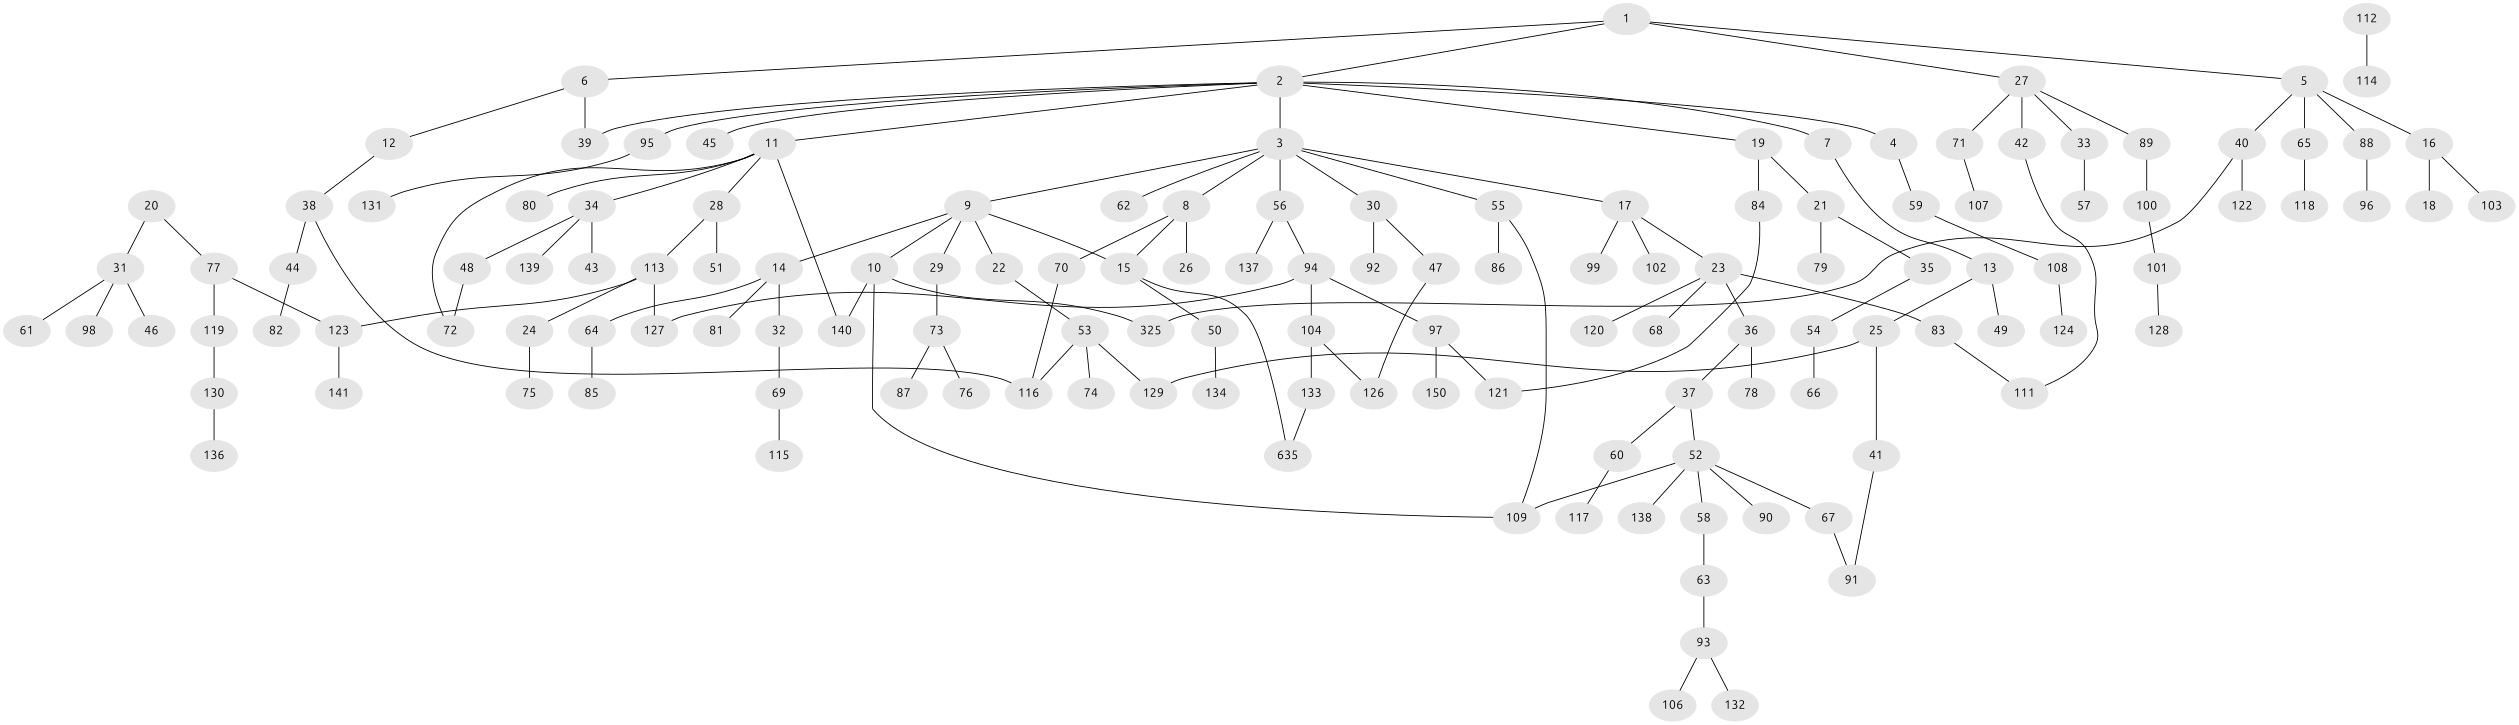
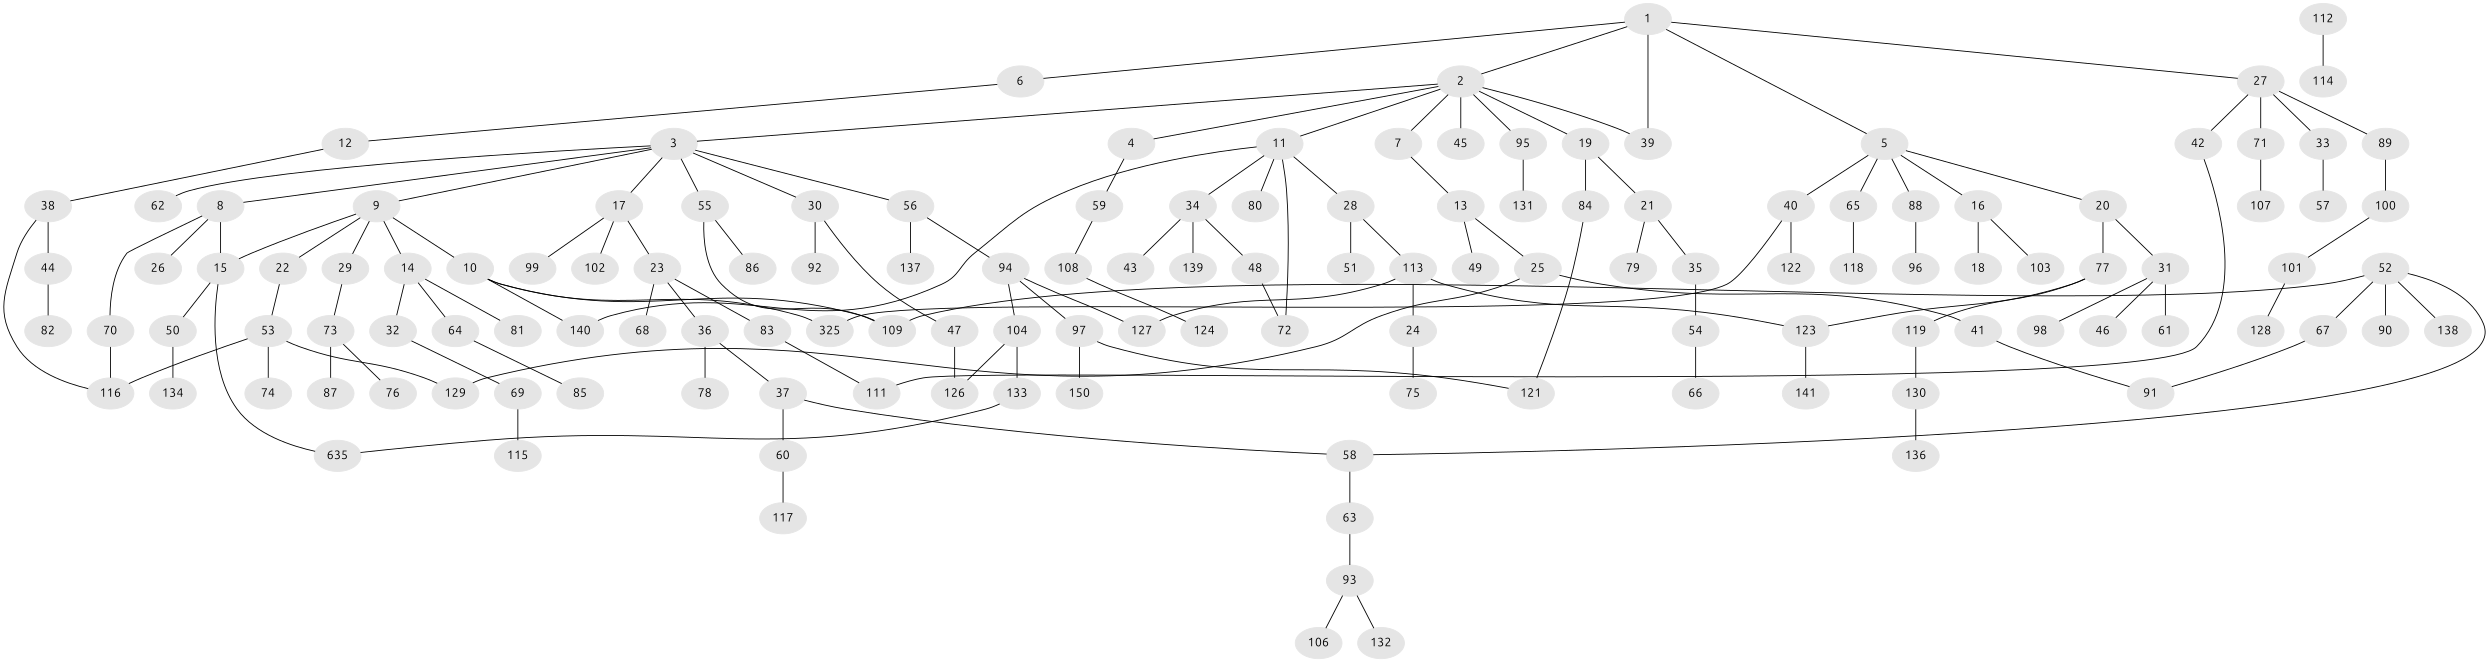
edge "6" -- "39": now "1" -- "39"
edge "5" -- "20": added
node "120": removed
edge "37" -- "52": now "37" -- "58"
